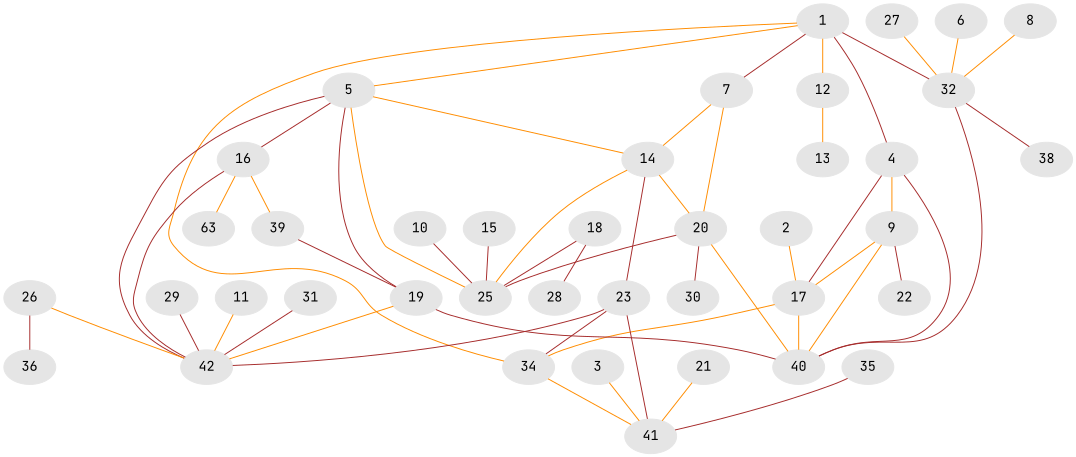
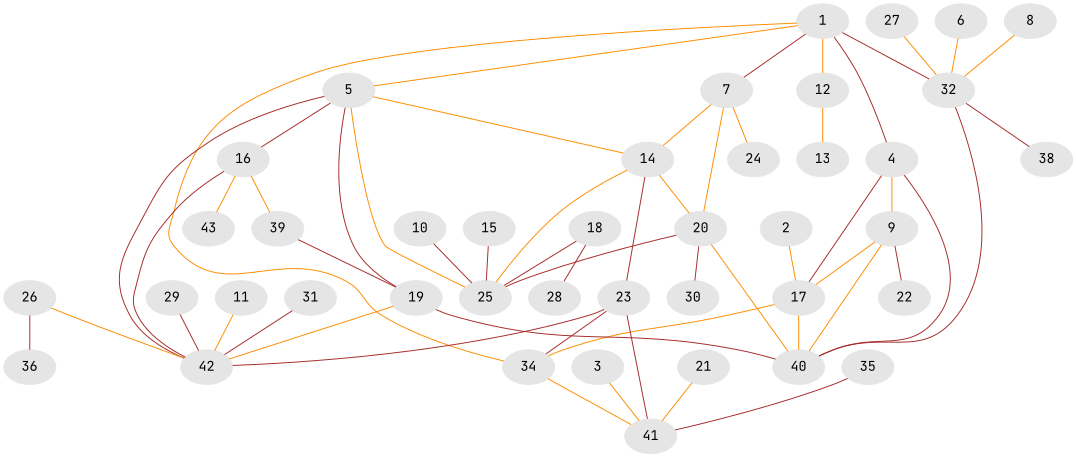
node "24": added
node "63": label "63" -> "43"
